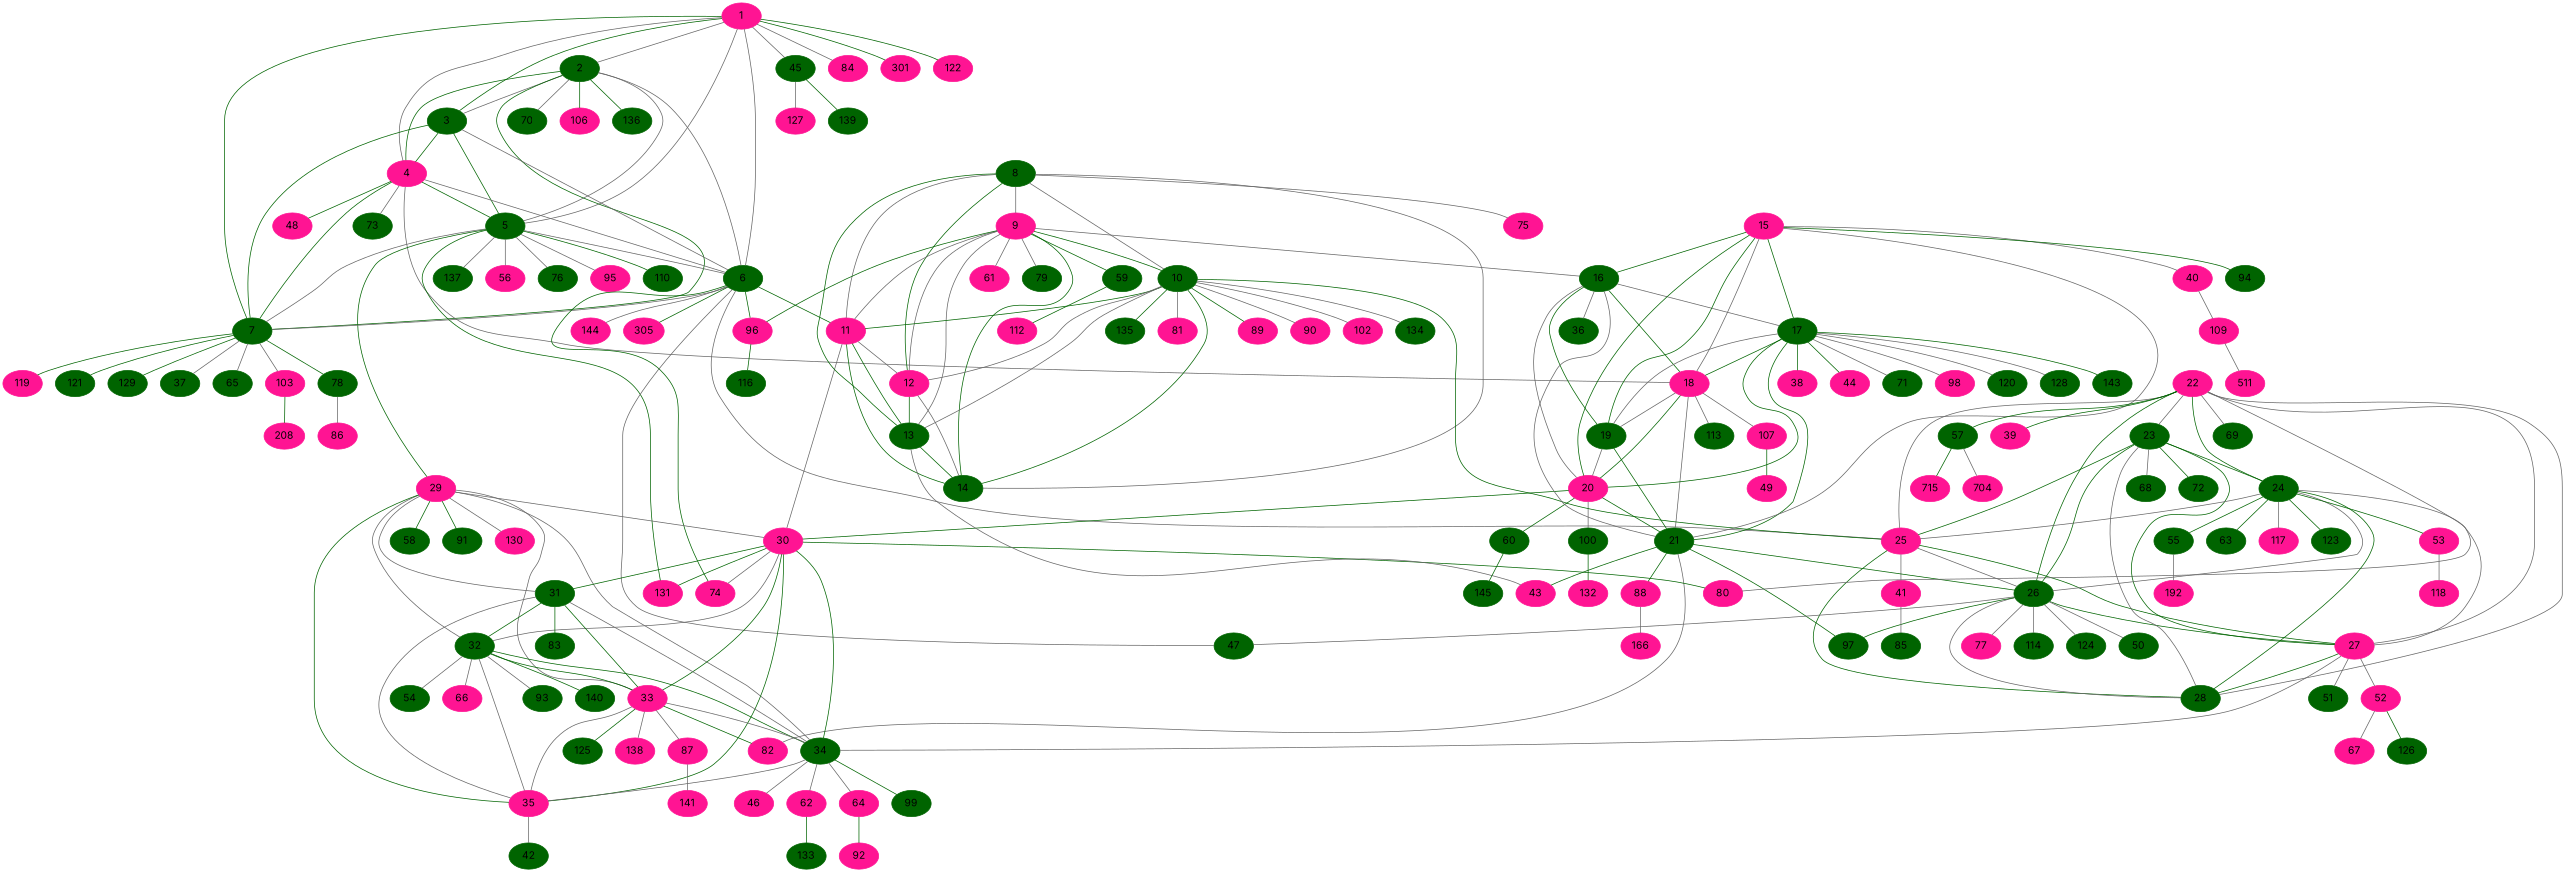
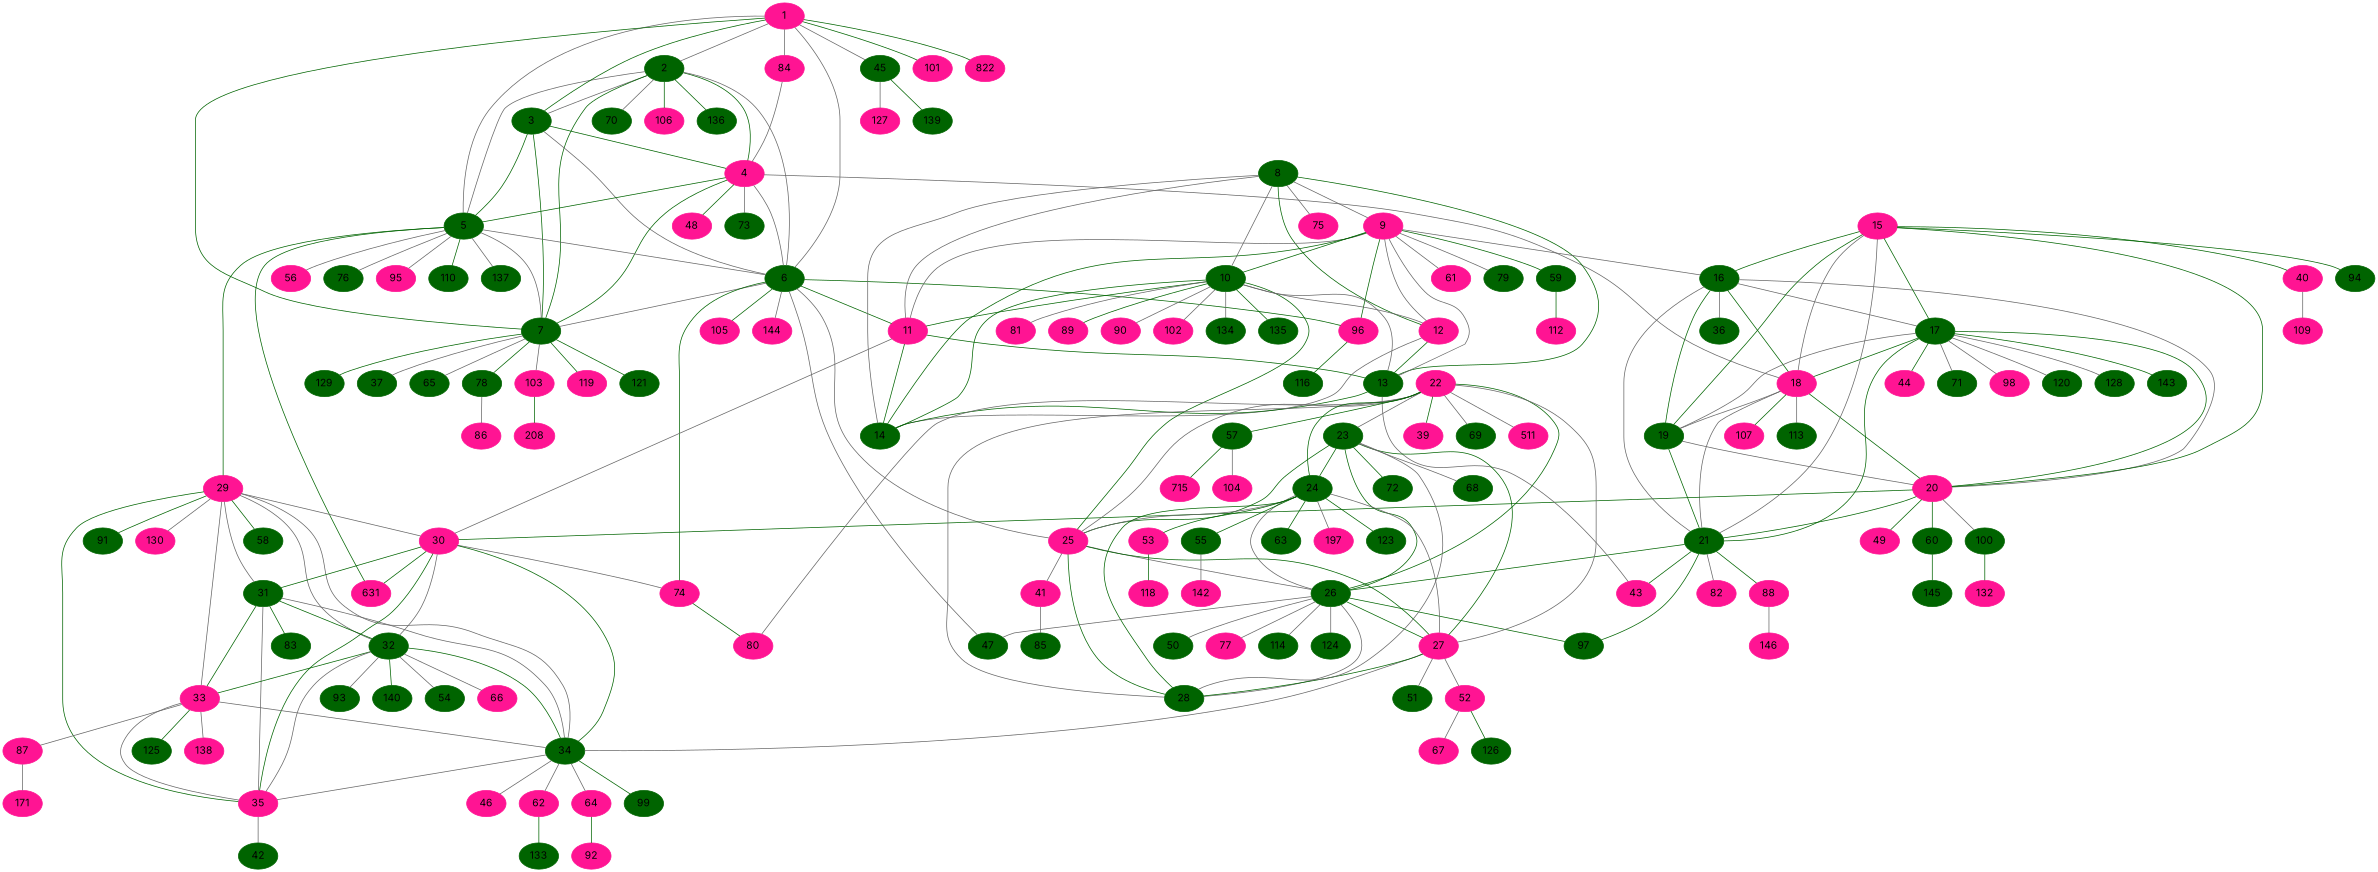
edge "1" -- "4": now "84" -- "4"
node "301": label "301" -> "101"
node "122": label "122" -> "822"
edge "15" -- "40": color gray40 -> darkgreen
node "305": label "305" -> "105"
edge "11" -- "12": removed
edge "109" -- "511": now "22" -- "511"
node "38": removed
edge "18" -- "107": color gray40 -> darkgreen
edge "107" -- "49": now "20" -- "49"
node "704": label "704" -> "104"
node "117": label "117" -> "197"
edge "30" -- "80": now "74" -- "80"
edge "53" -- "118": color gray40 -> darkgreen
node "131": label "131" -> "631"
node "192": label "192" -> "142"
edge "30" -- "33": removed
node "166": label "166" -> "146"
edge "33" -- "82": removed
node "141": label "141" -> "171"
